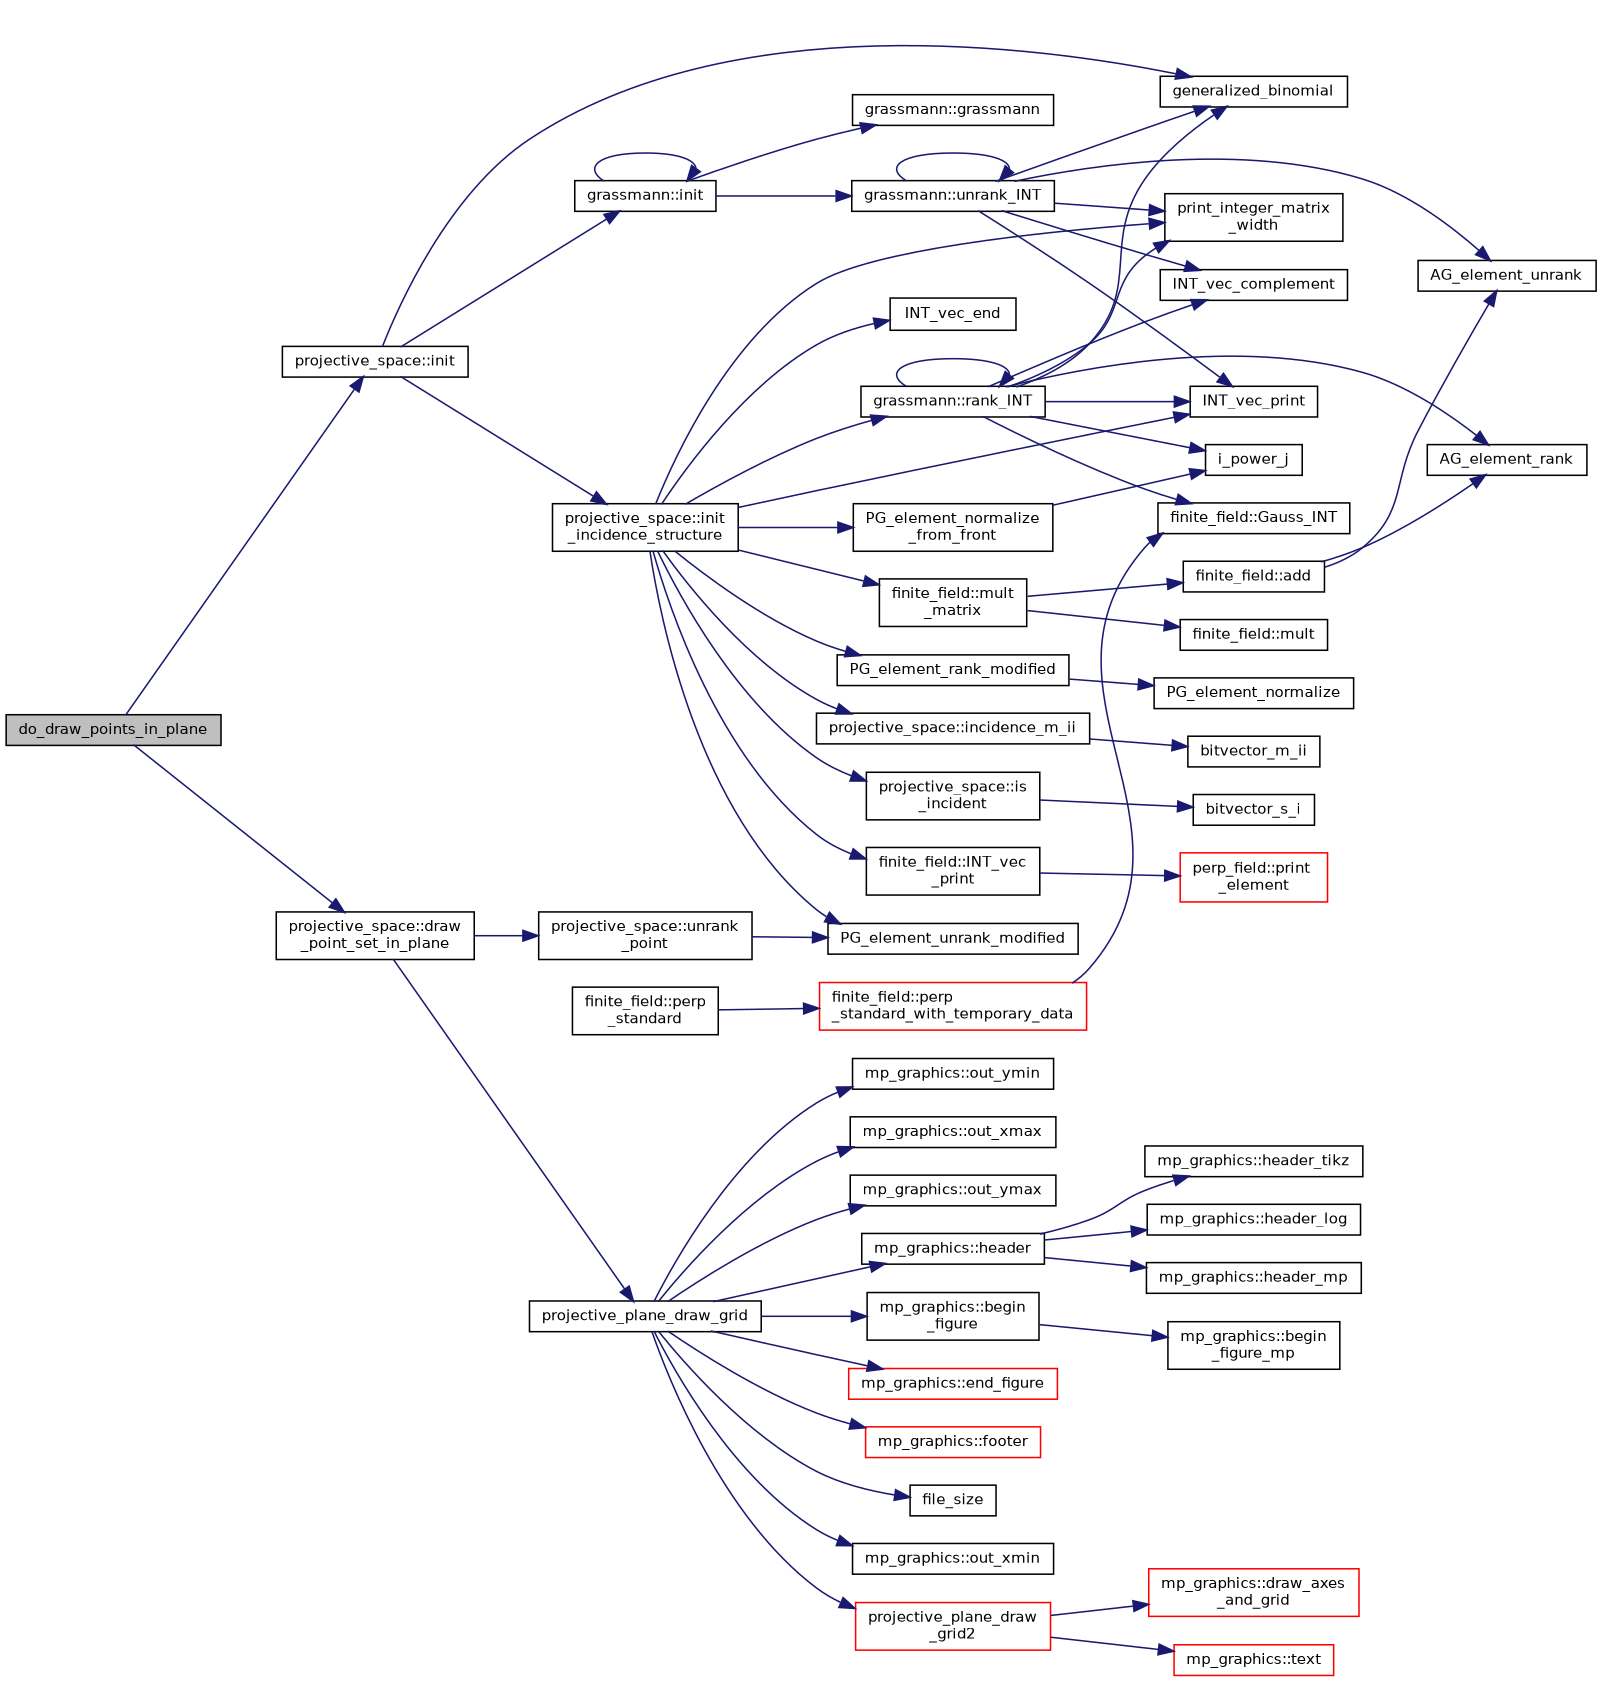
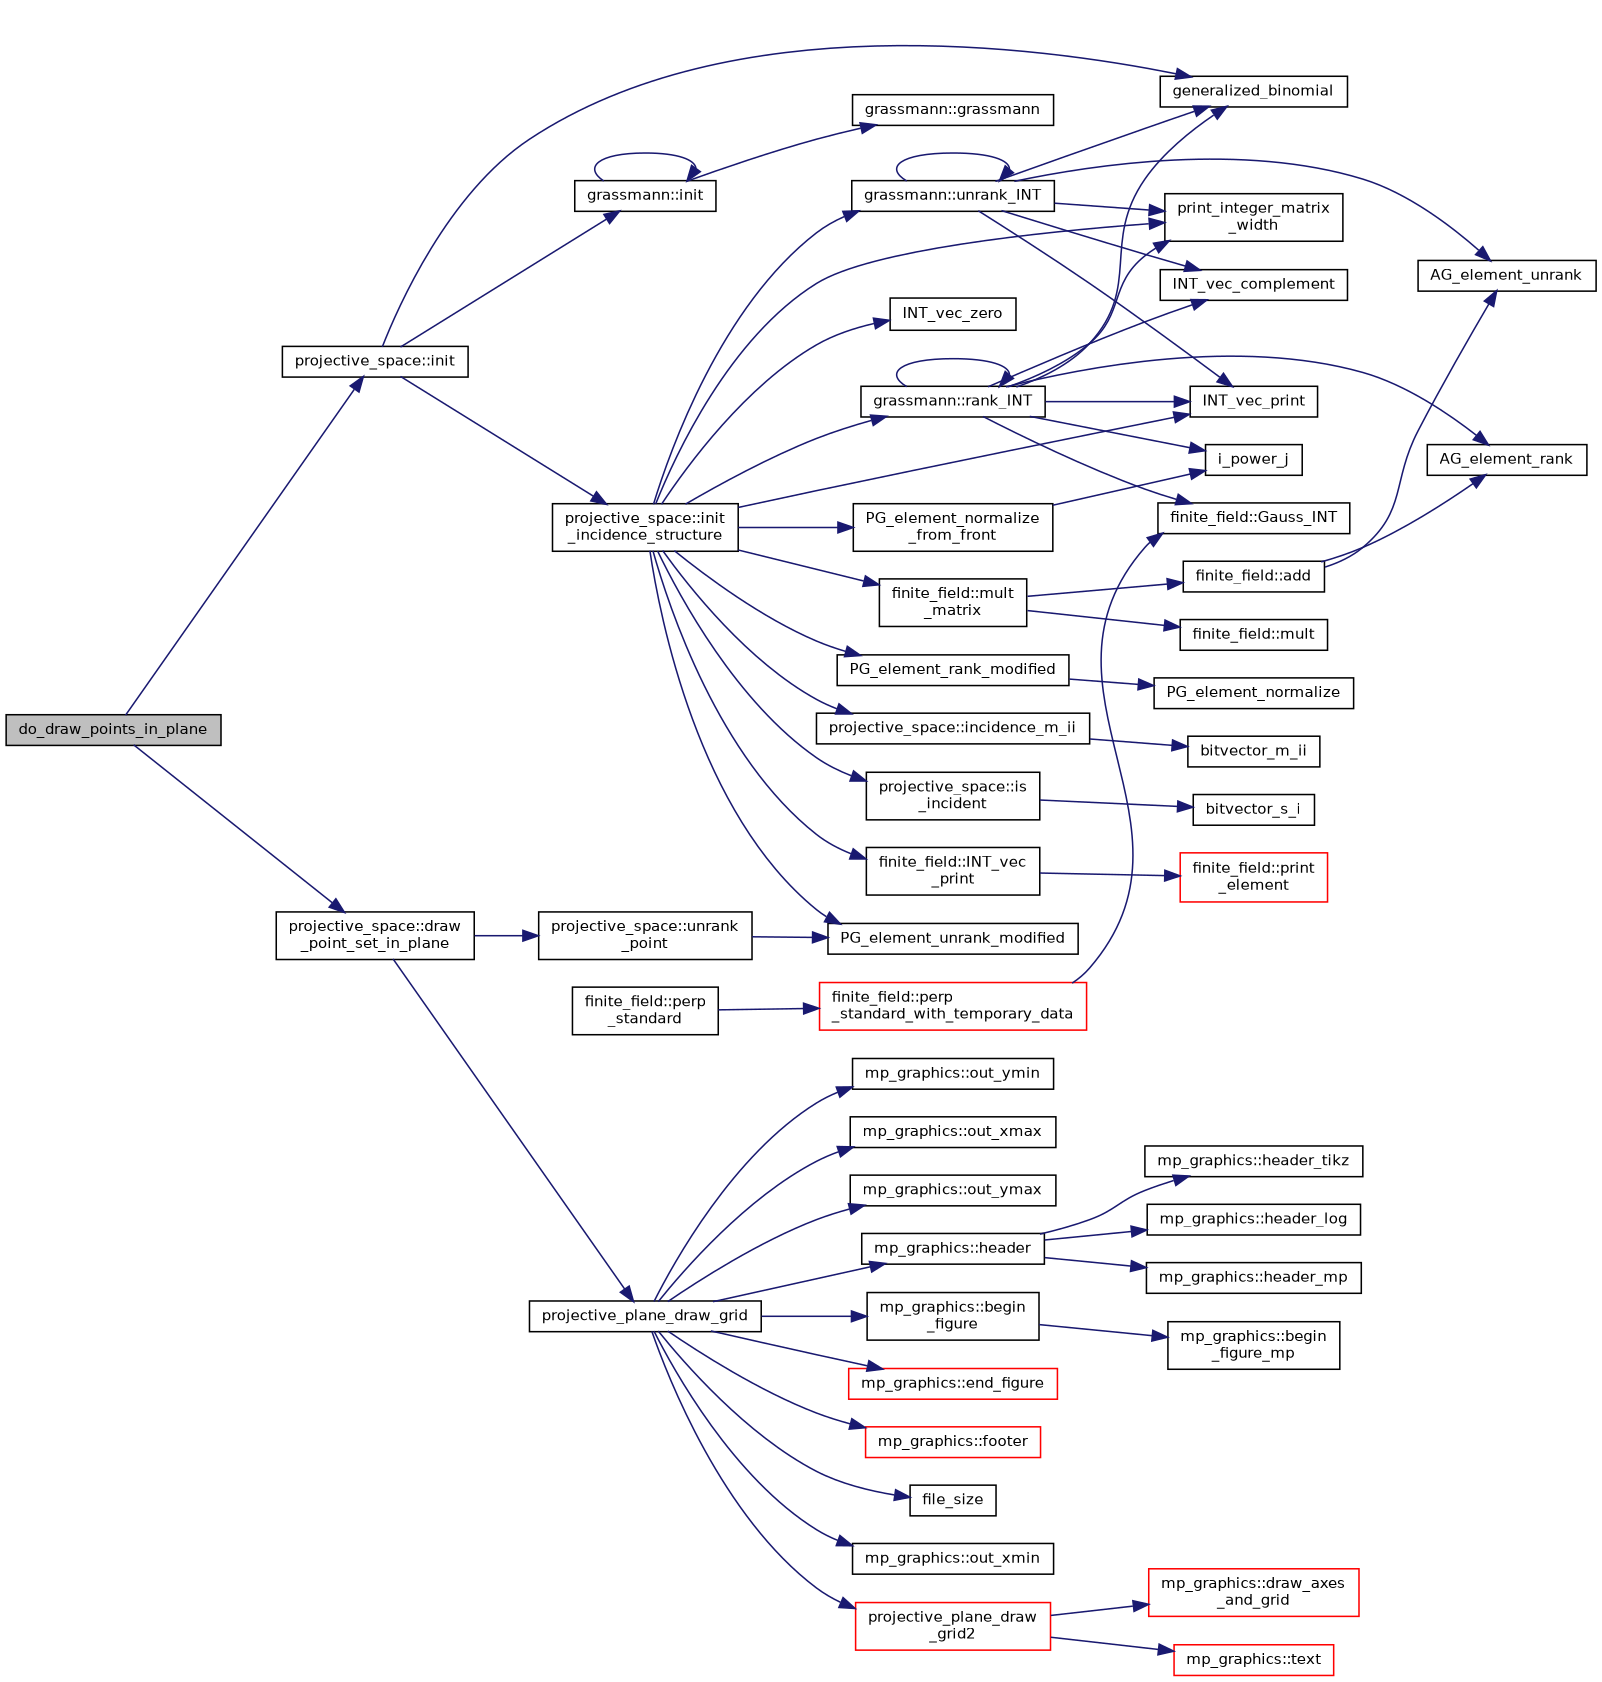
edge "grassmann::init" -> "grassmann::unrank_INT": now "projective_space::init _incidence_structure" -> "grassmann::unrank_INT"
node "INT_vec_end": label "INT_vec_end" -> "INT_vec_zero"
node "perp_field::print _element": label "perp_field::print _element" -> "finite_field::print _element"
